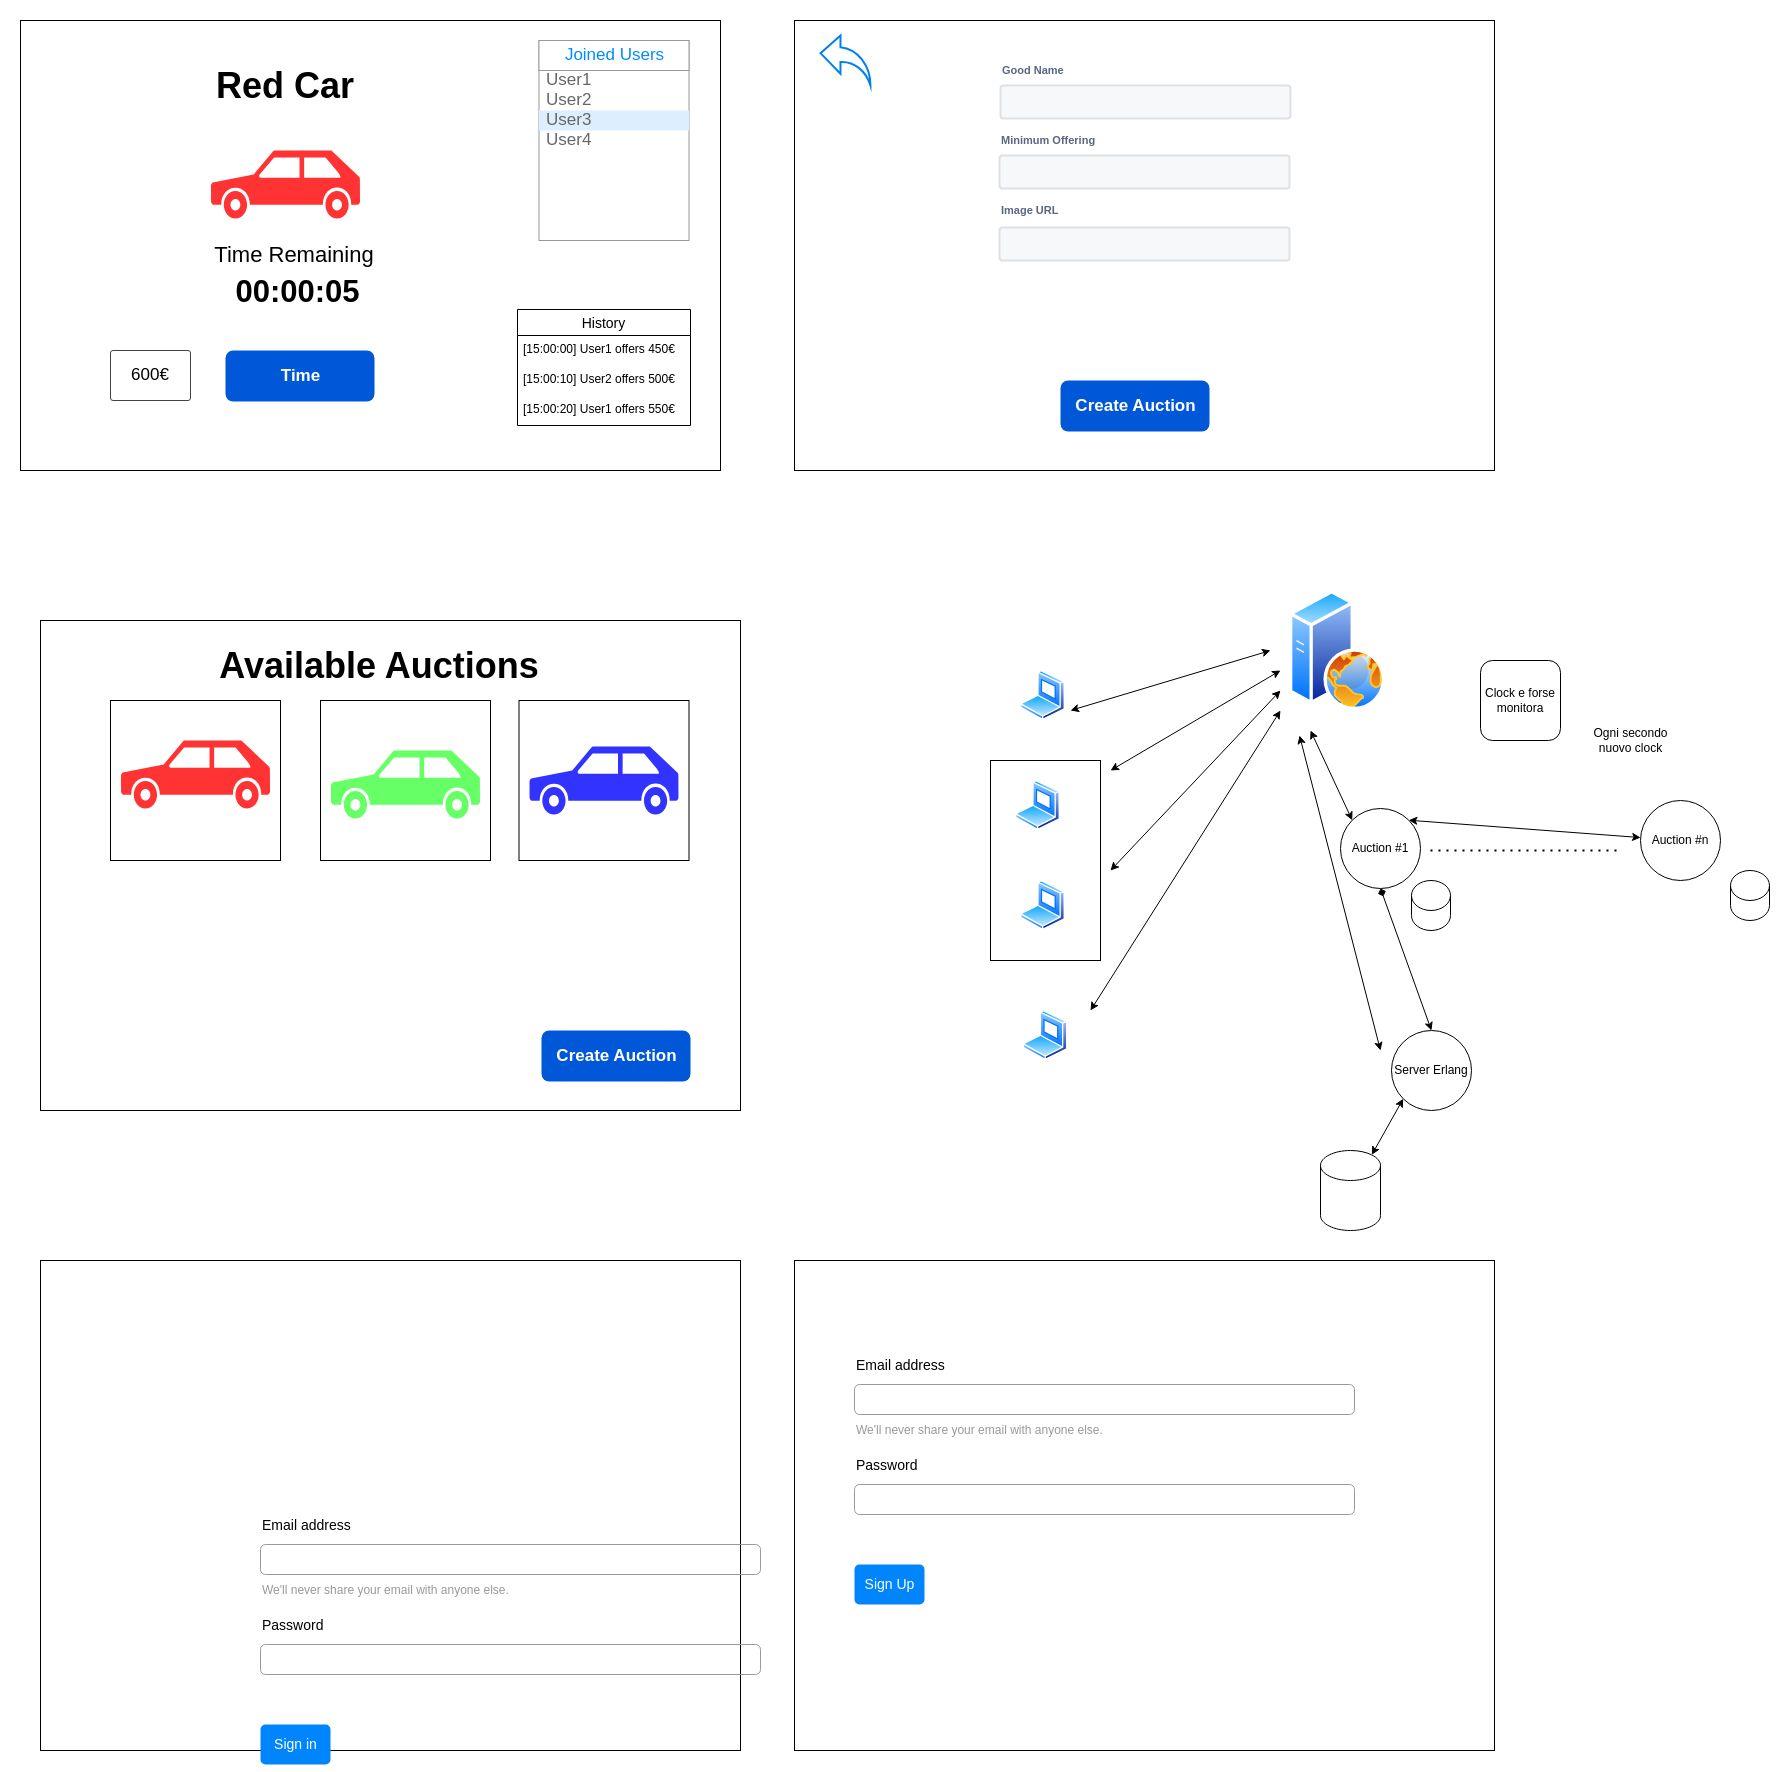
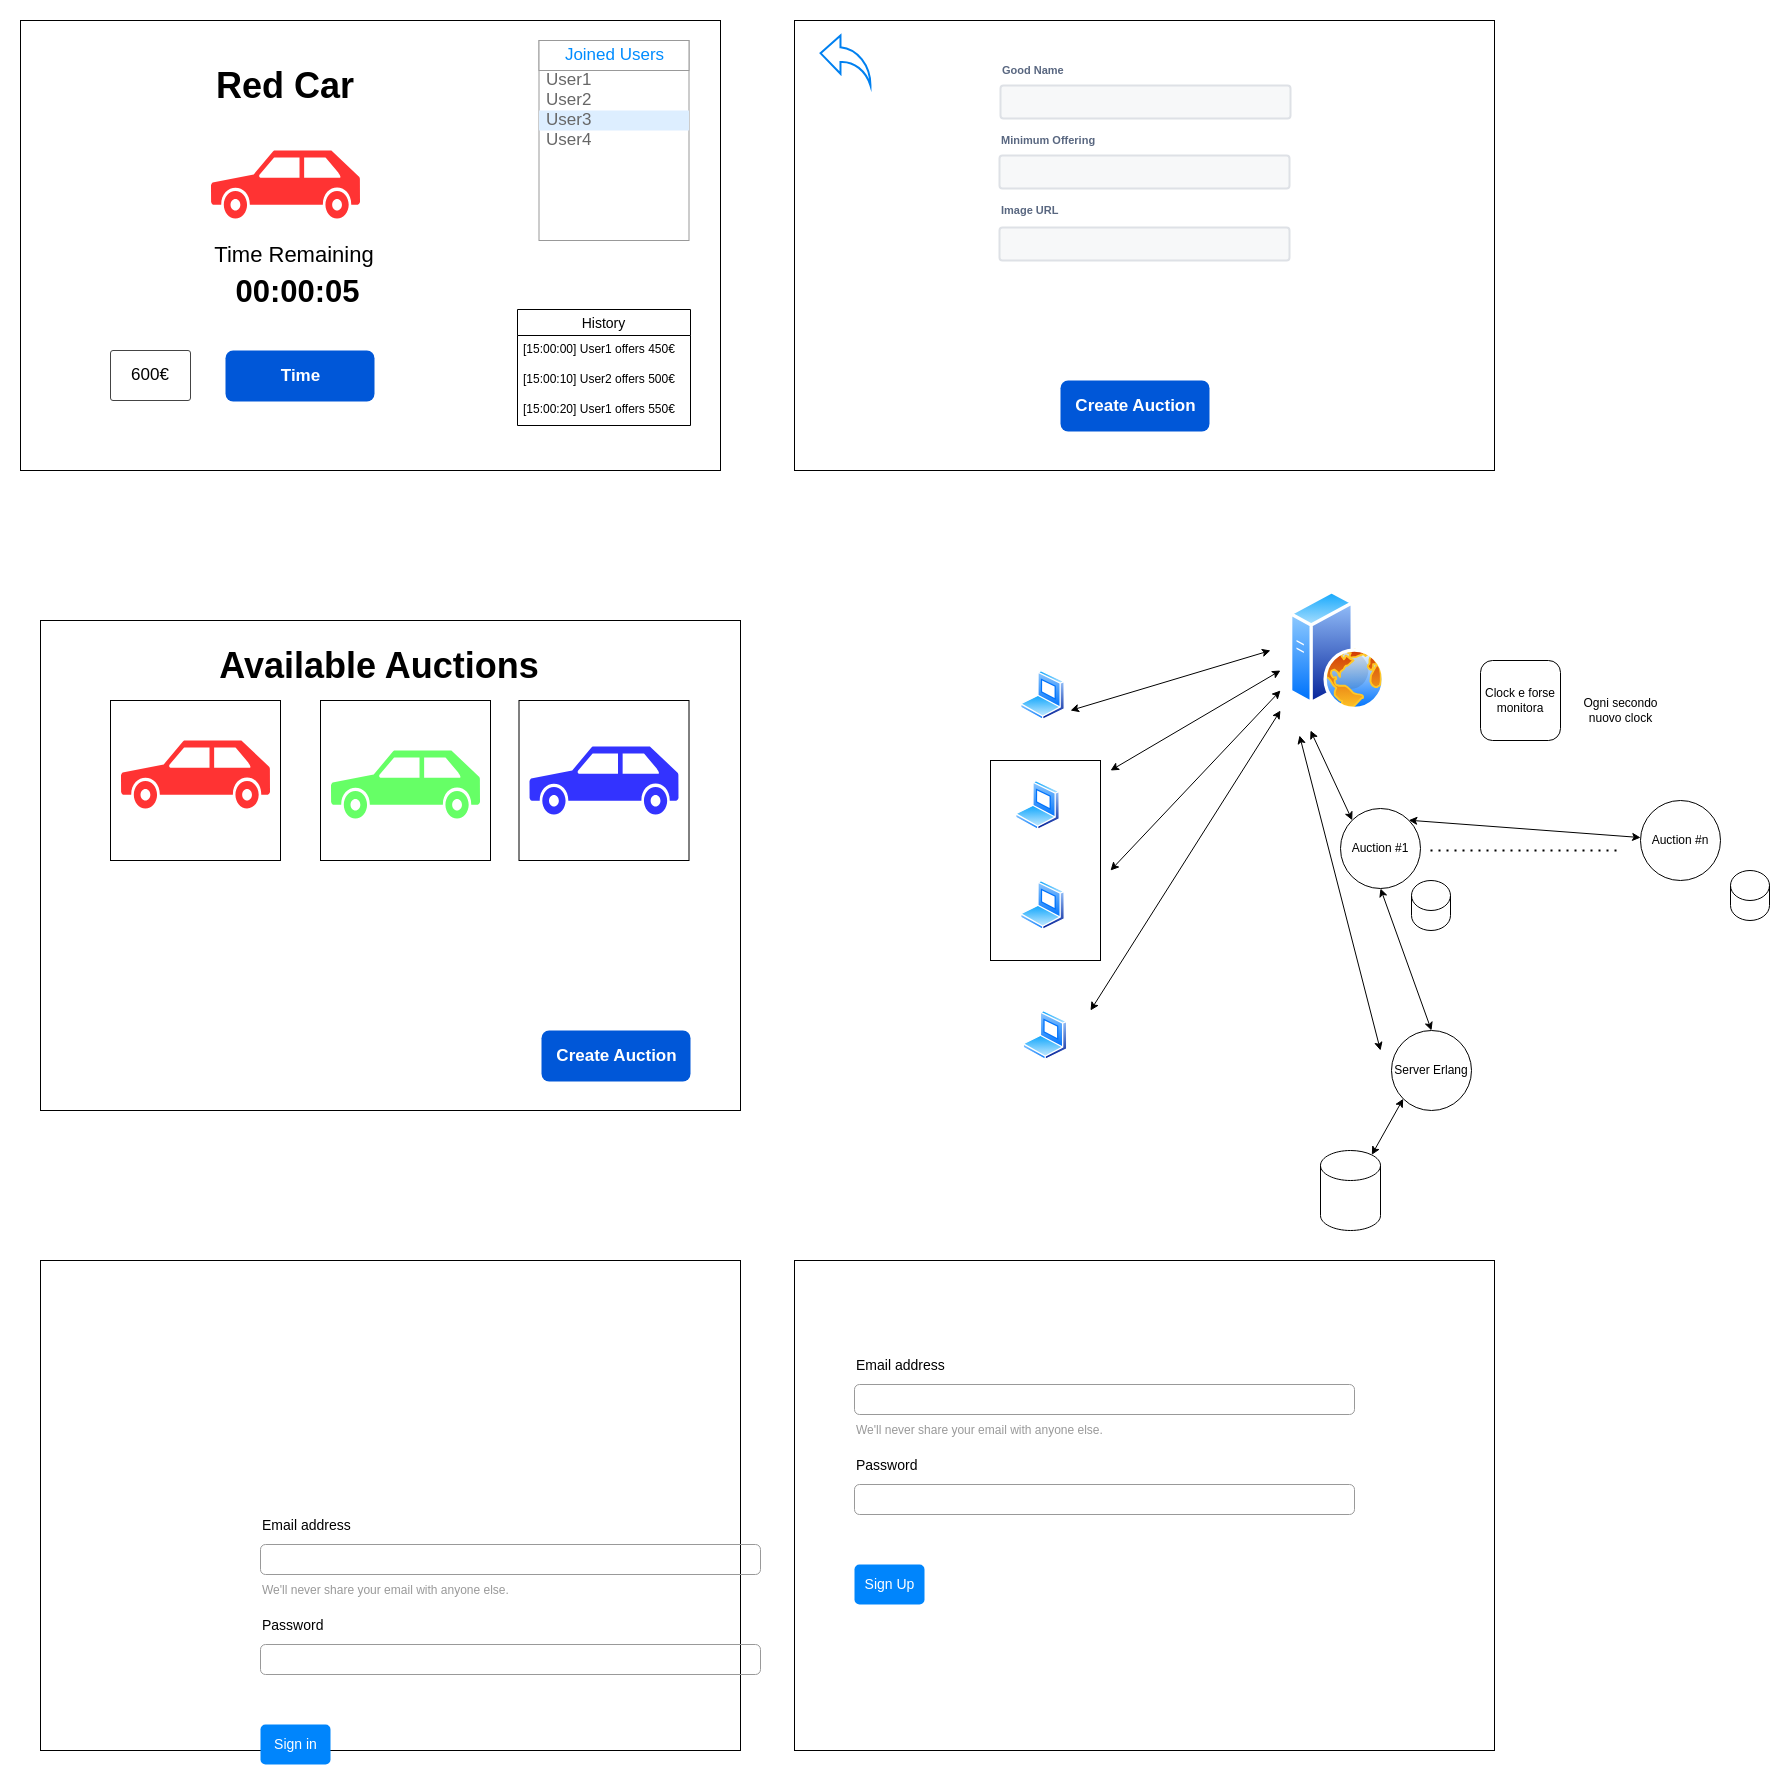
node "Ogni secondo nuovo clock": moved (1631, 741) -> (1621, 711)
edge "Auction #1" -- "Server Erlang": arrowhead diamond -> classic
